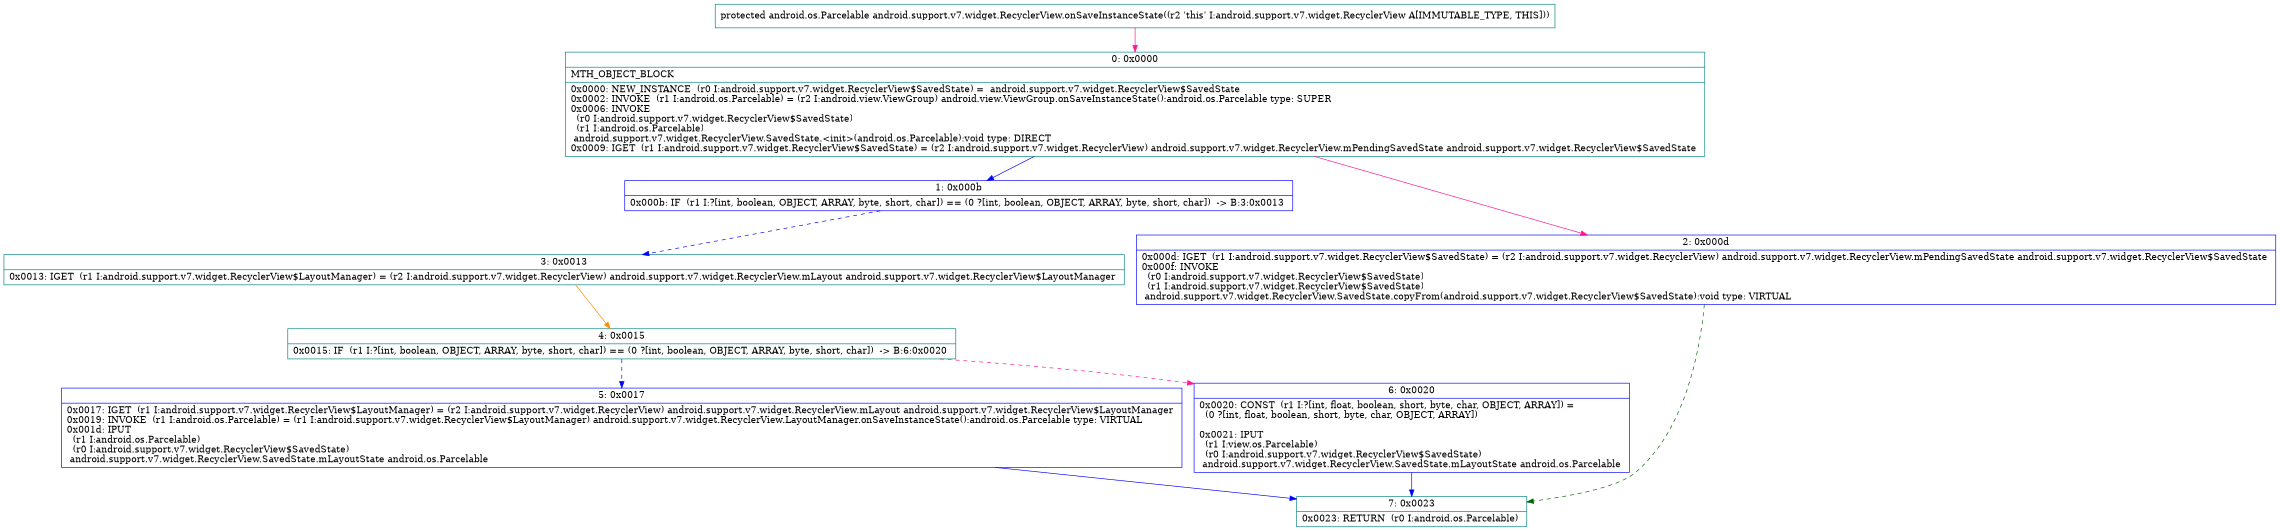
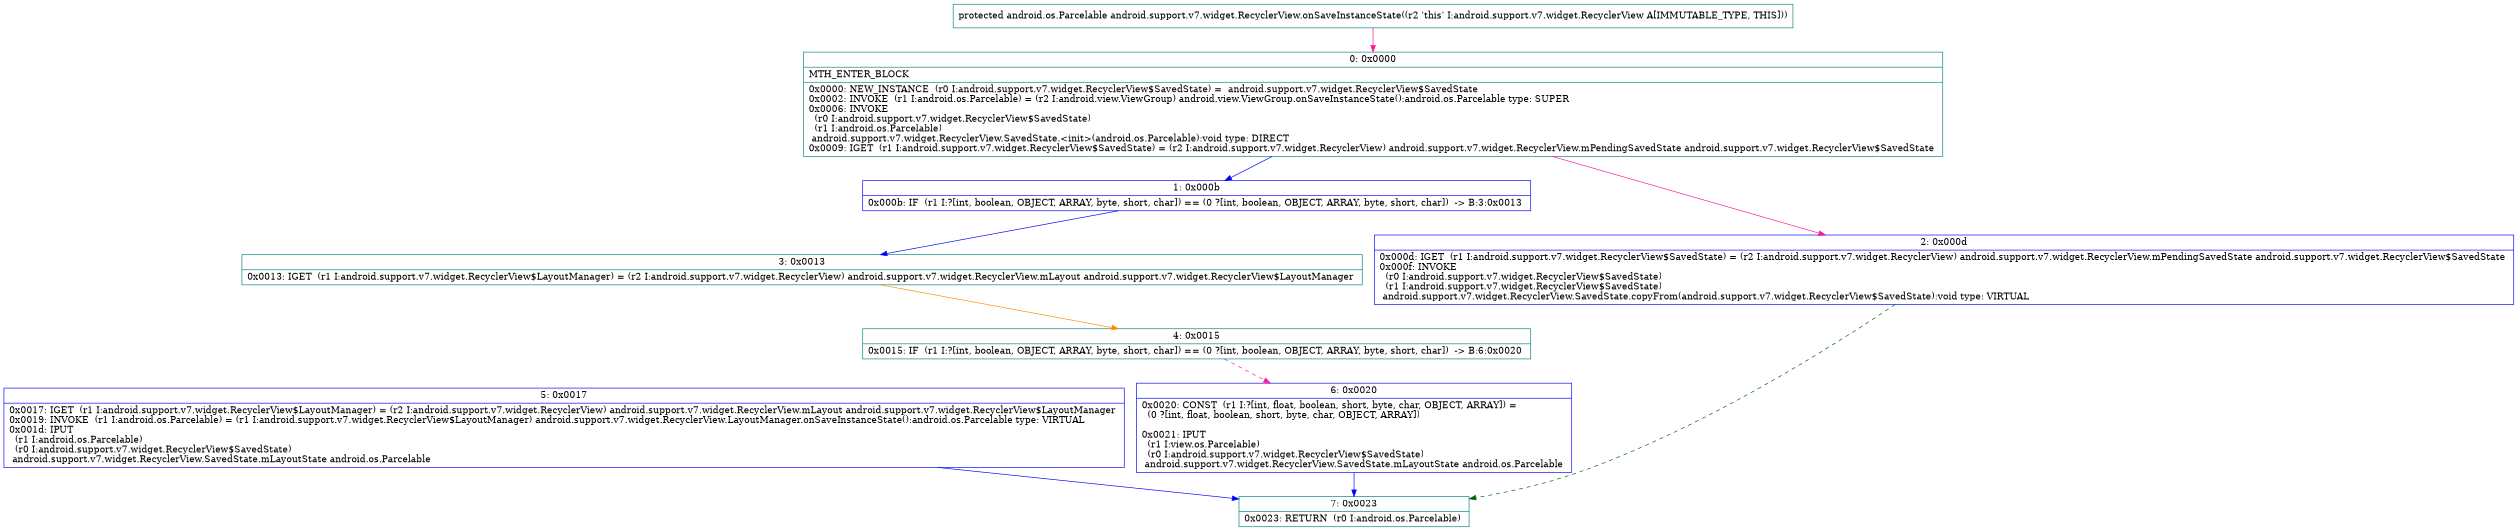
node "0: 0x0000": text "MTH_OBJECT_BLOCK" -> "MTH_ENTER_BLOCK"
edge "1: 0x000b" -> "3: 0x0013": style dashed -> solid
edge "4: 0x0015" -> "5: 0x0017": removed
